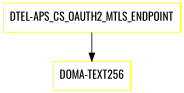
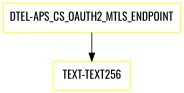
node "DOMA-TEXT256": label "DOMA-TEXT256" -> "TEXT-TEXT256"
